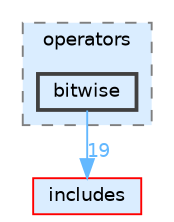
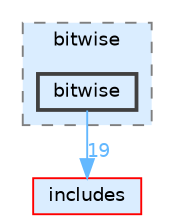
cluster "operators": label "operators" -> "bitwise"
